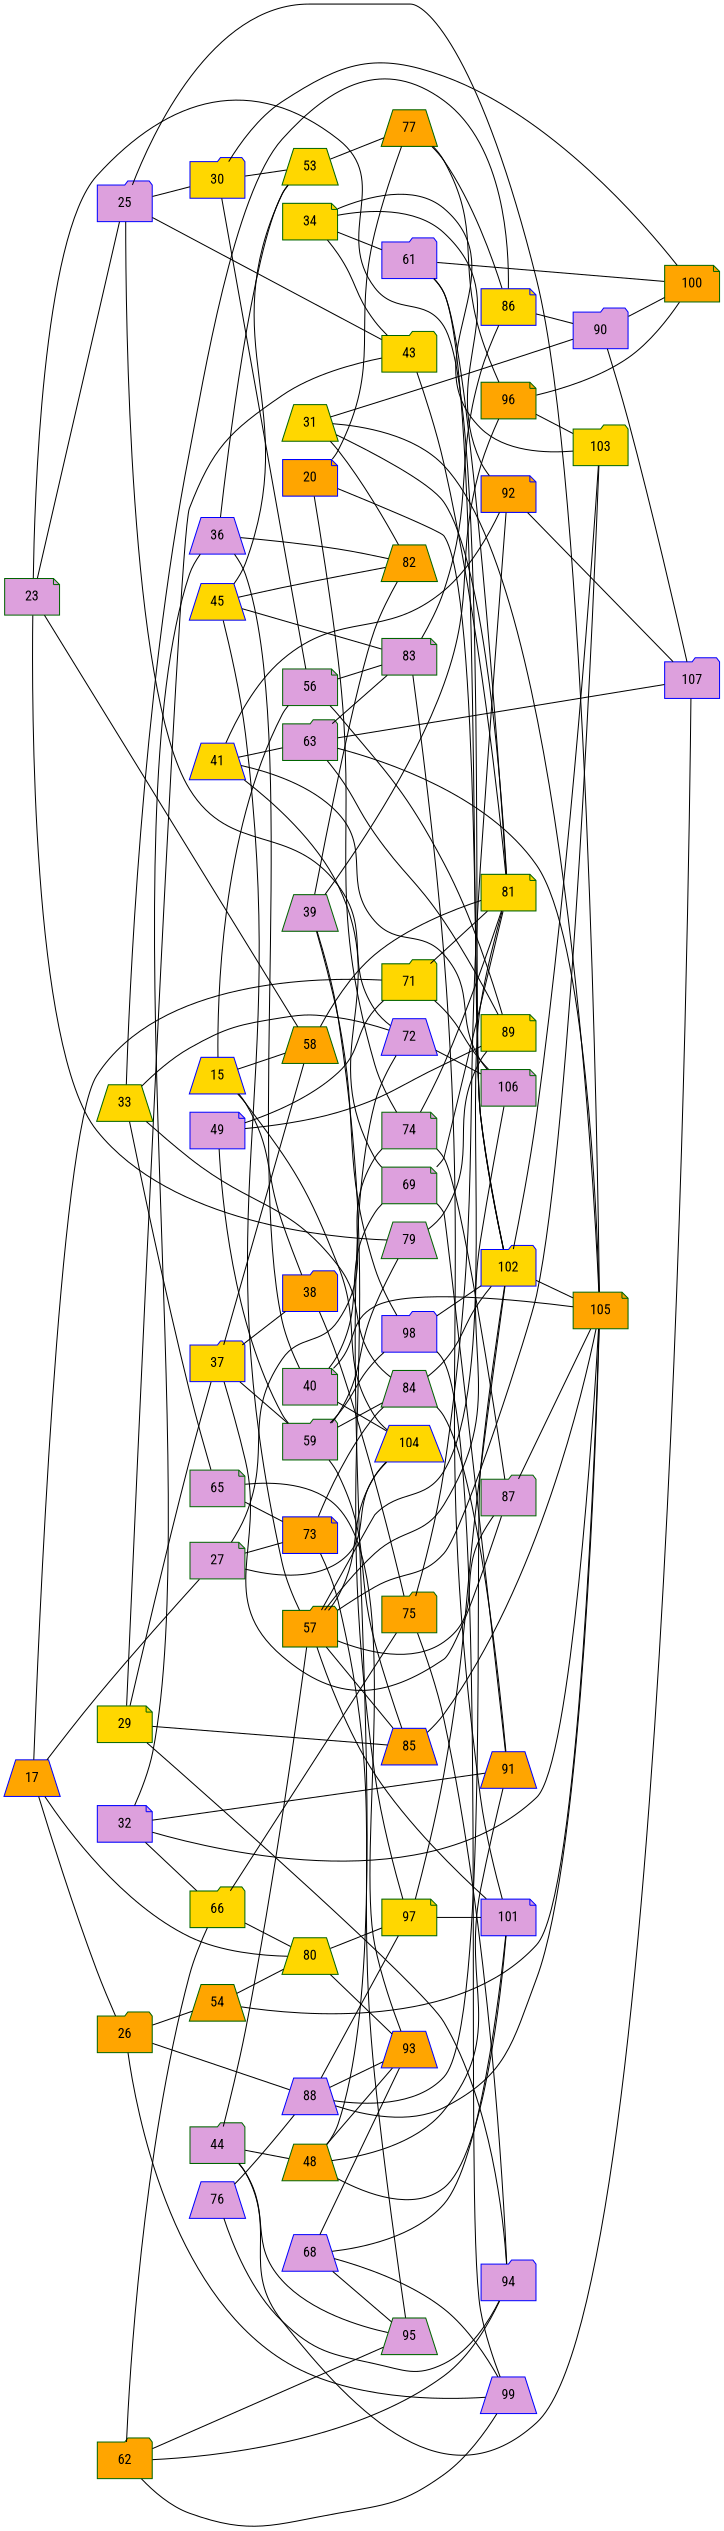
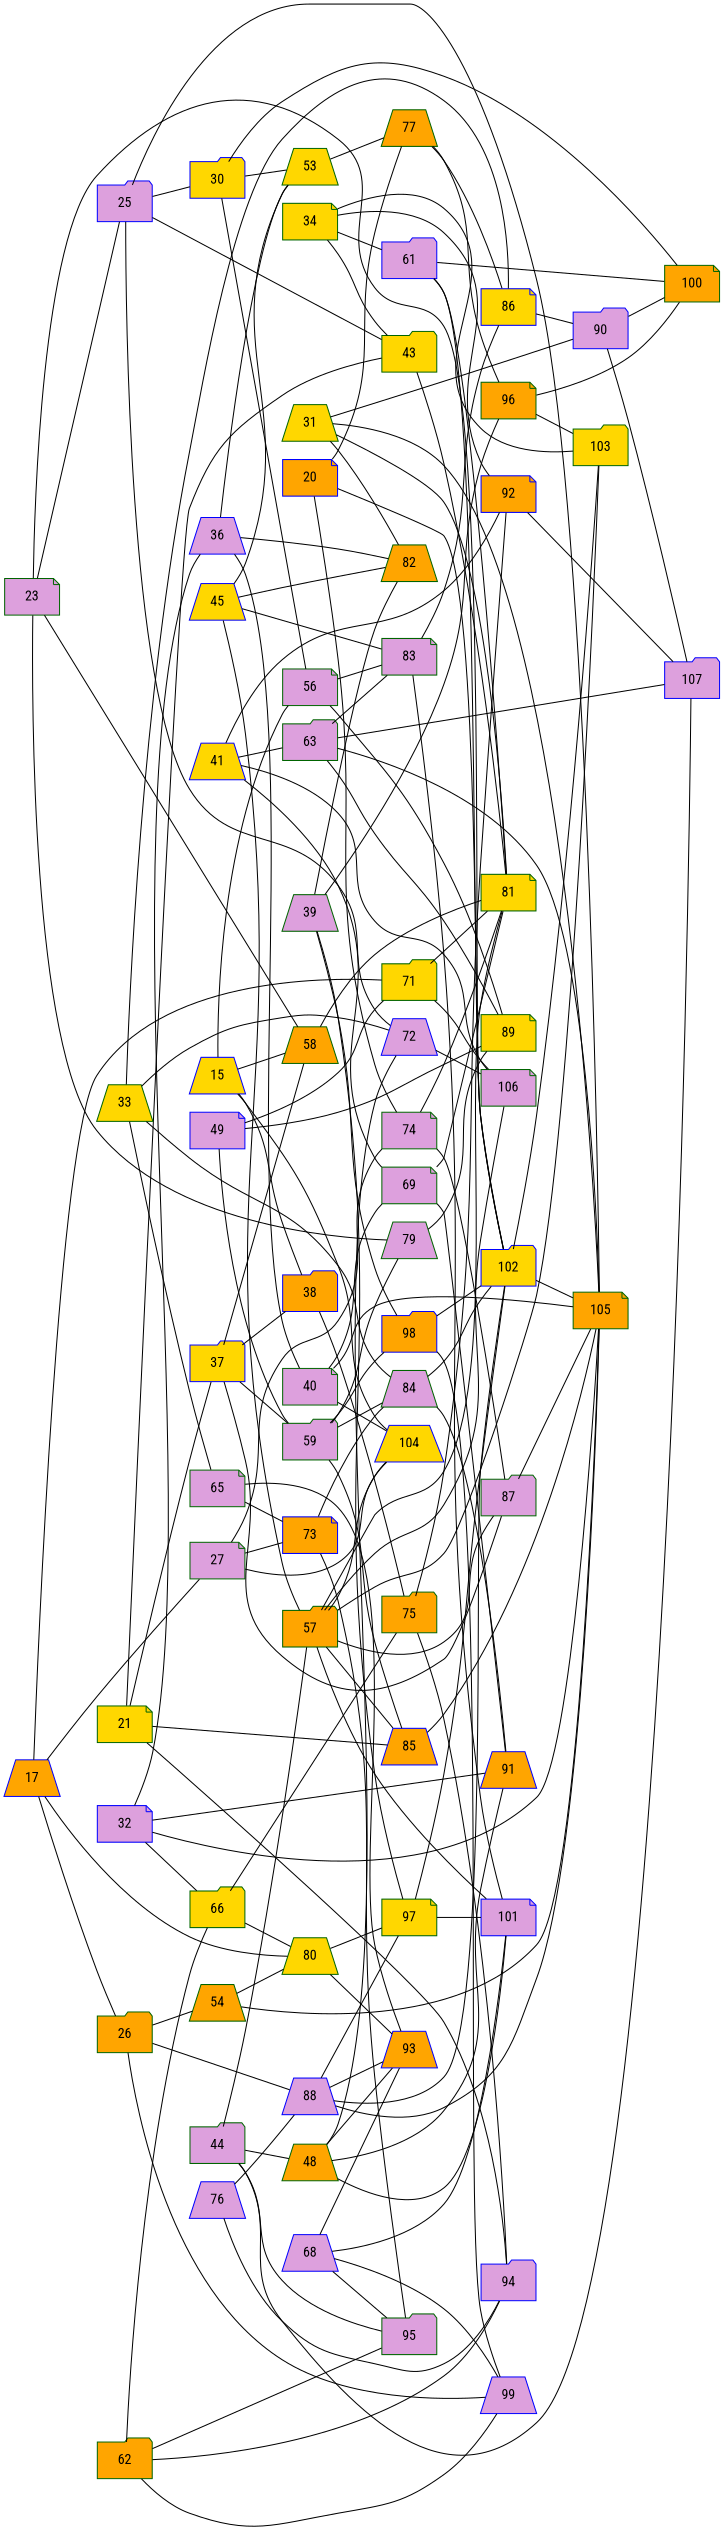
node "98": fillcolor plum -> orange
node "29": label "29" -> "21"
node "95": shape trapezium -> folder
